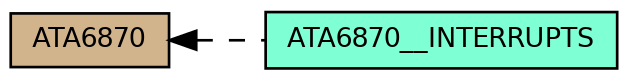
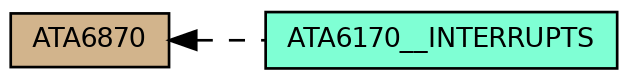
node "ATA6870__INTERRUPTS": label "ATA6870__INTERRUPTS" -> "ATA6170__INTERRUPTS"
